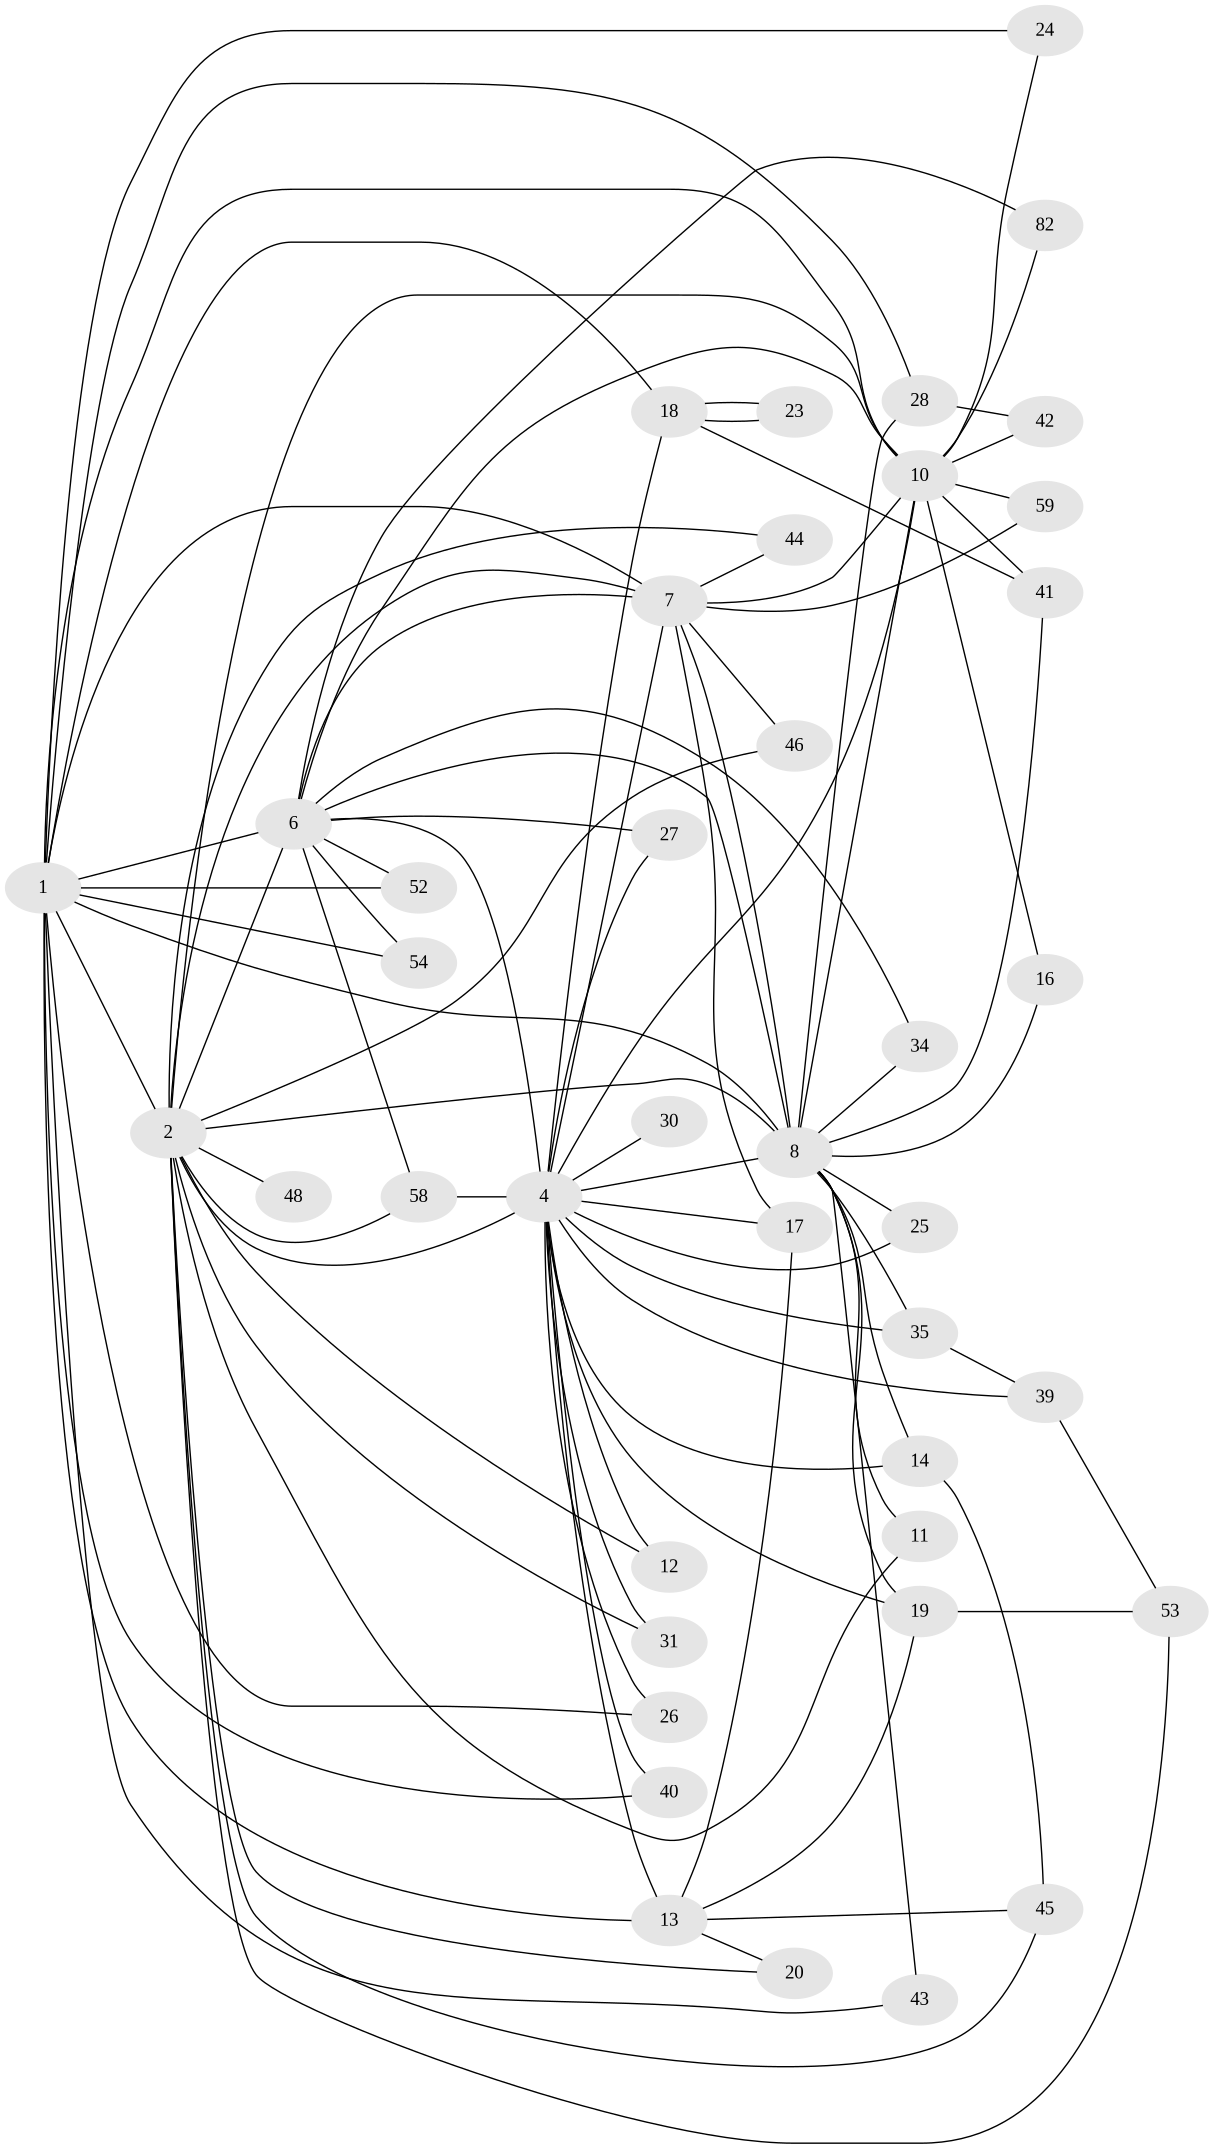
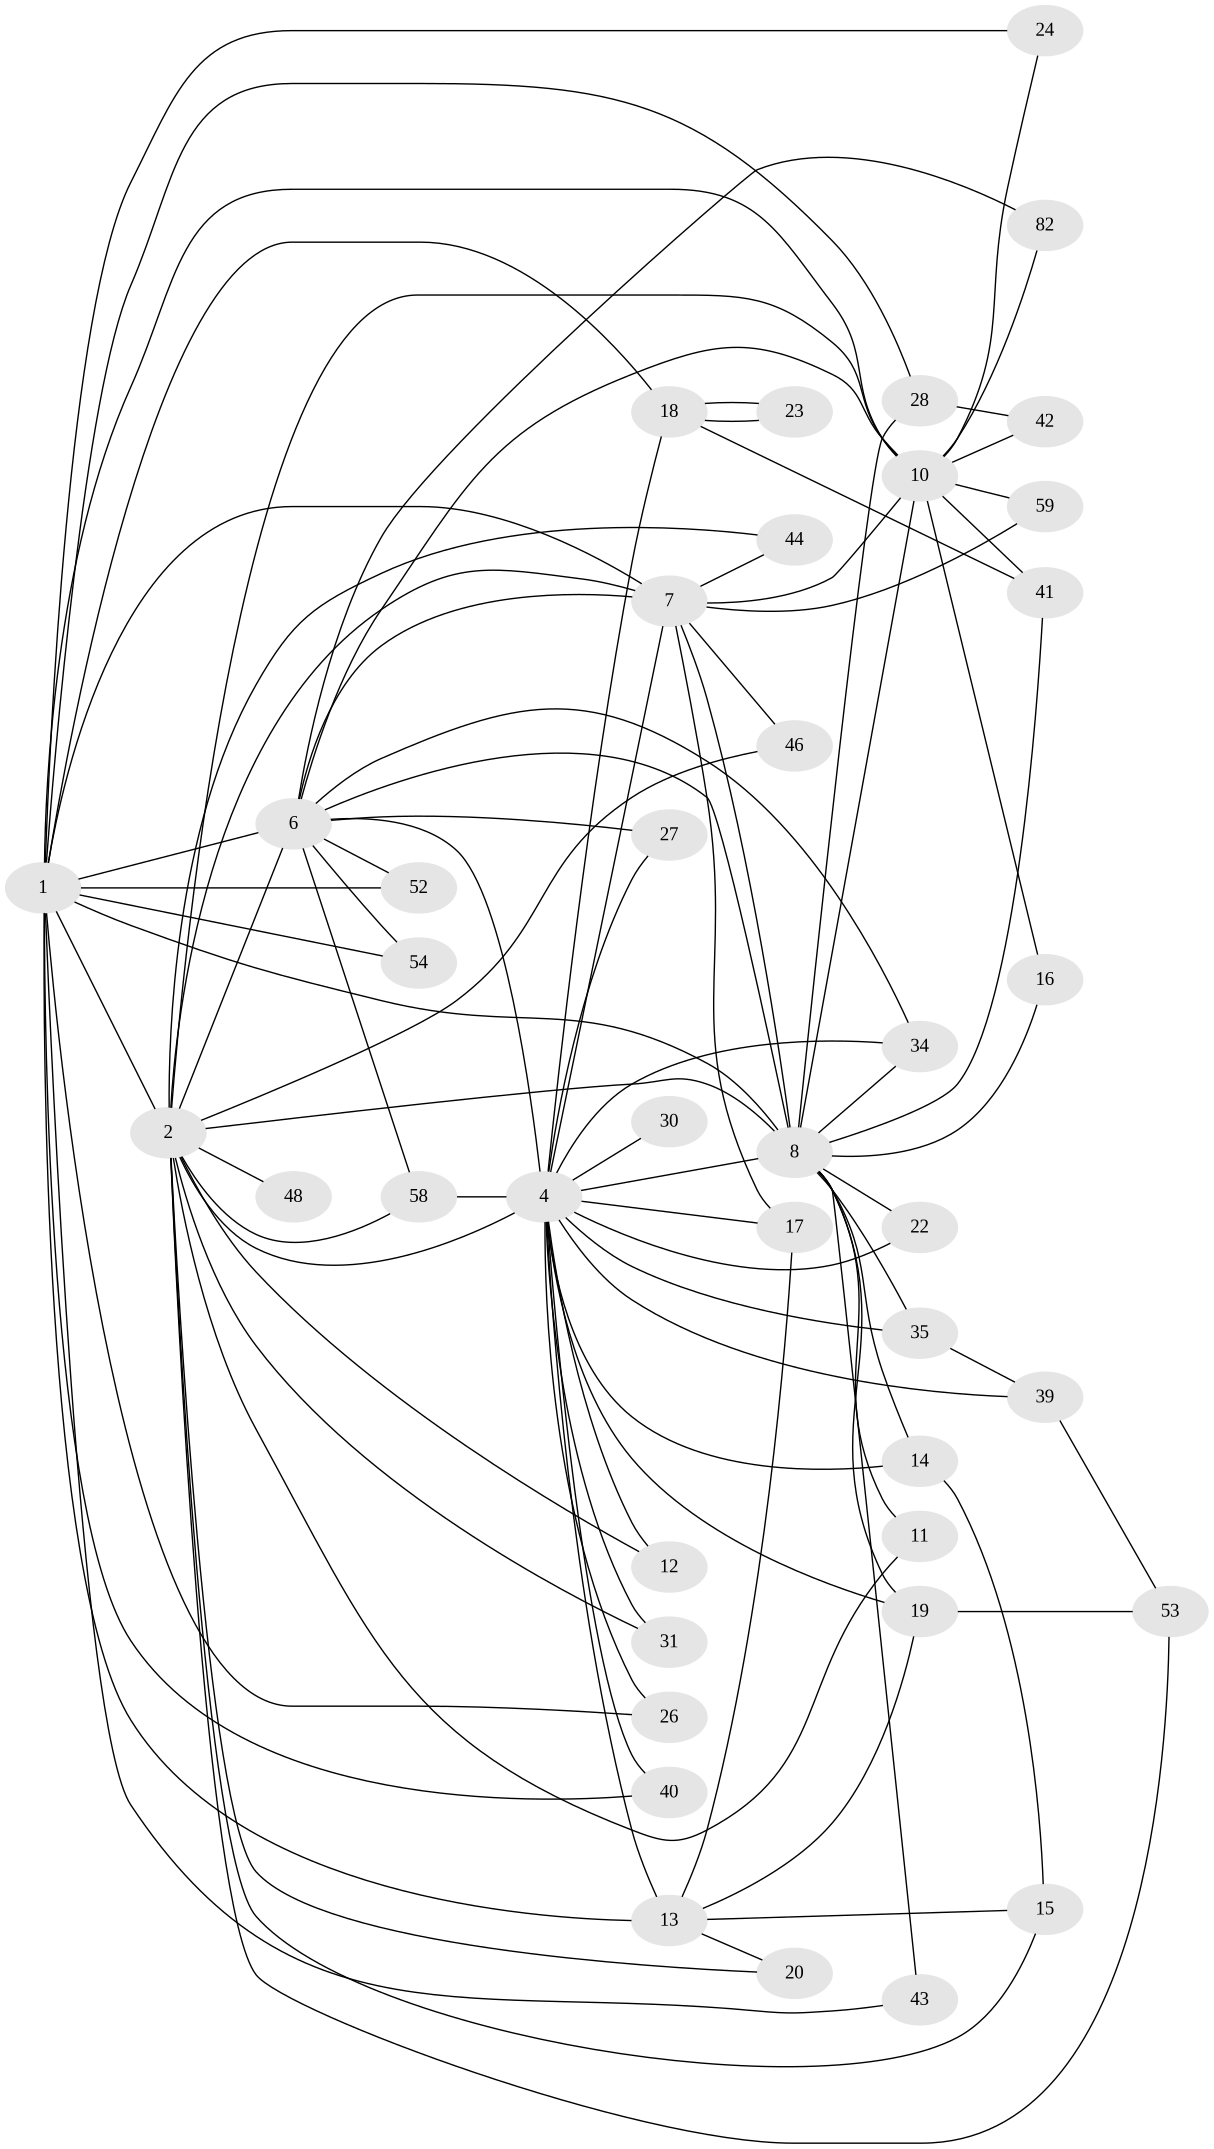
edge "10" -- "4": now "34" -- "4"
node "25": label "25" -> "22"
node "45": label "45" -> "15"
